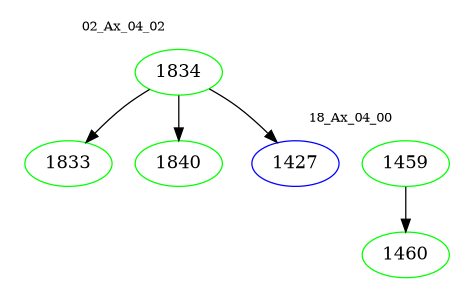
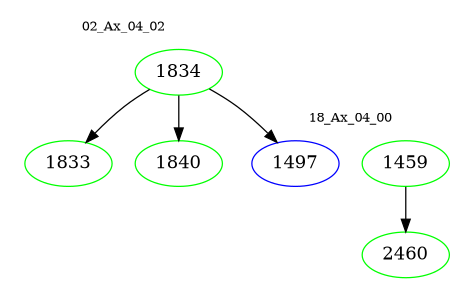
node "1427": label "1427" -> "1497"
node "1460": label "1460" -> "2460"
